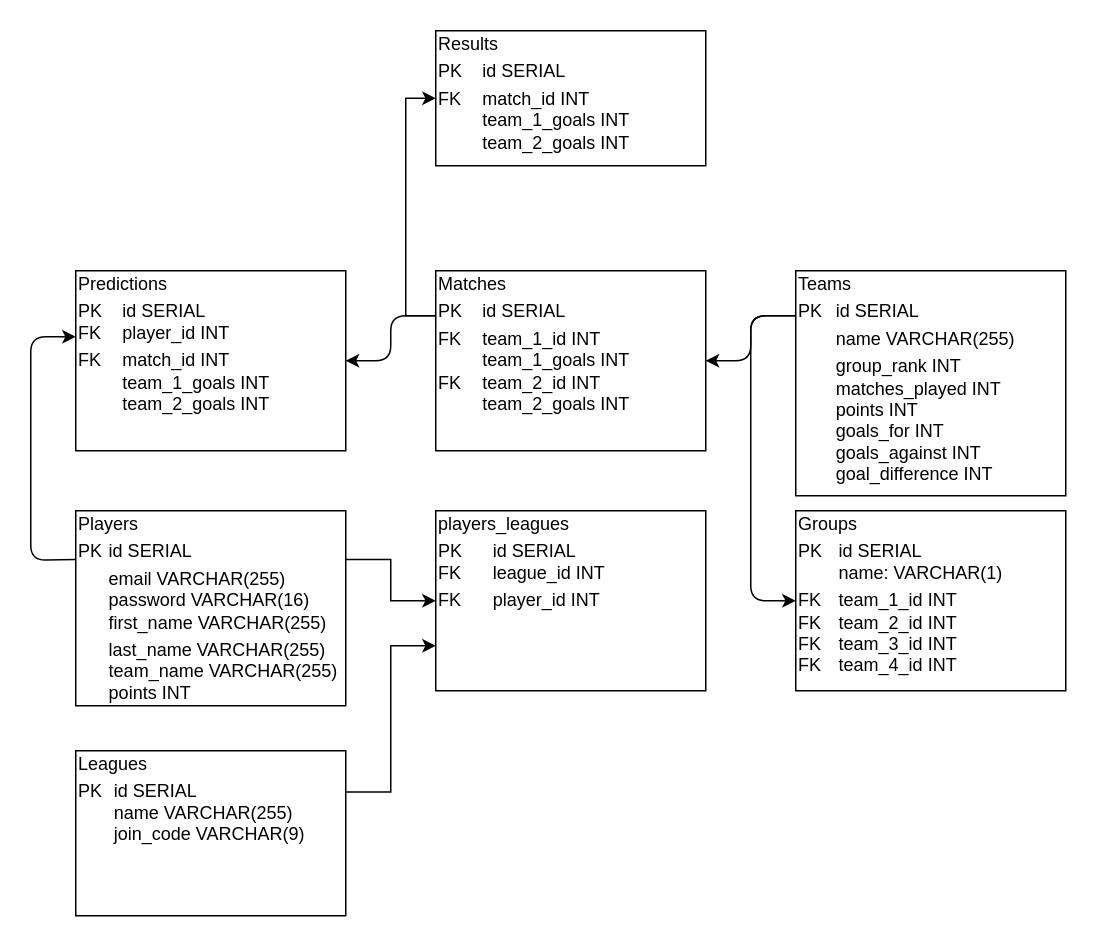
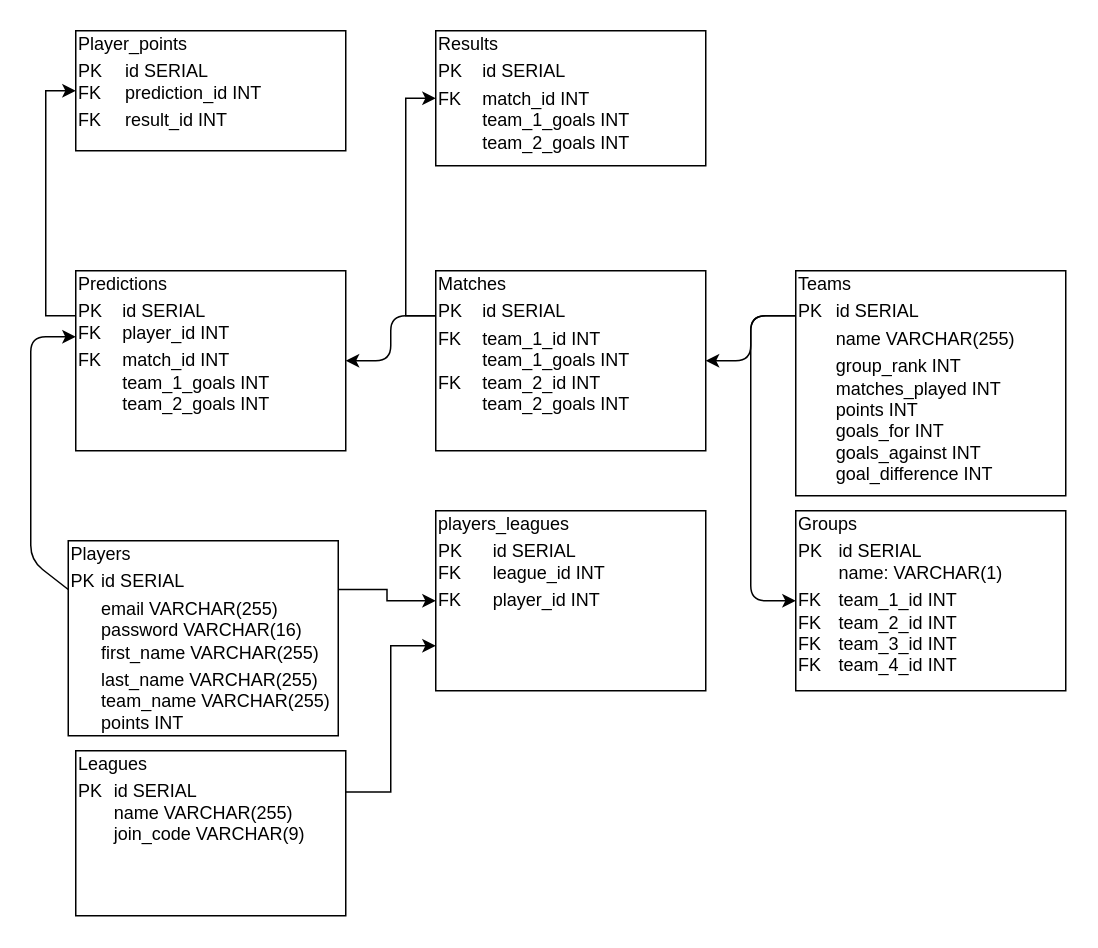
node "Player_points PK FK id SERIAL prediction_id INT FK result_id INT": added
edge "Predictions PK FK id SERIAL player_id INT FK match_id INT team_1_goals INT team_2_goals INT" -> "Player_points PK FK id SERIAL prediction_id INT FK result_id INT": added
node "Players PK id SERIAL email VARCHAR(255) password VARCHAR(16) first_name VARCHAR(255) last_name VARCHAR(255) team_name VARCHAR(255) points INT": moved (211, 608) -> (203, 638)
